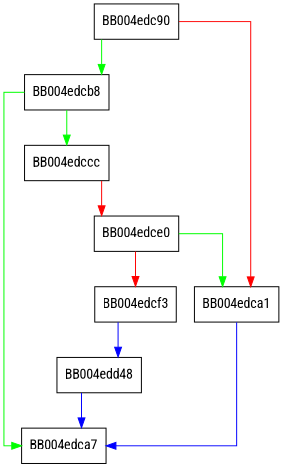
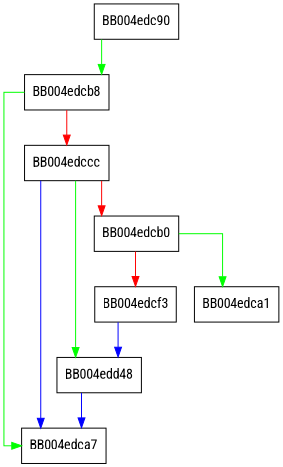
edge "BB004edc90" -> "BB004edca1": removed
edge "BB004edcb8" -> "BB004edccc": color green -> red
node "BB004edce0": label "BB004edce0" -> "BB004edcb0"
edge "BB004edccc" -> "BB004edd48": added
edge "BB004edca1" -> "BB004edca7": now "BB004edccc" -> "BB004edca7"
